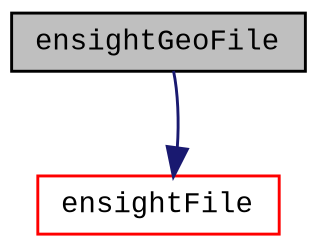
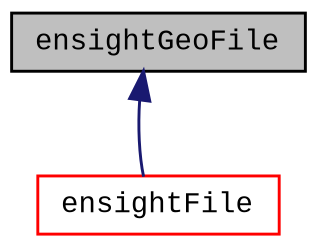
edge "ensightGeoFile" -> "ensightFile": reversed
